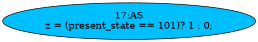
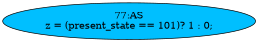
node "17:AS z = (present_state == 101)? 1 : 0;": label "17:AS z = (present_state == 101)? 1 : 0;" -> "77:AS z = (present_state == 101)? 1 : 0;"
